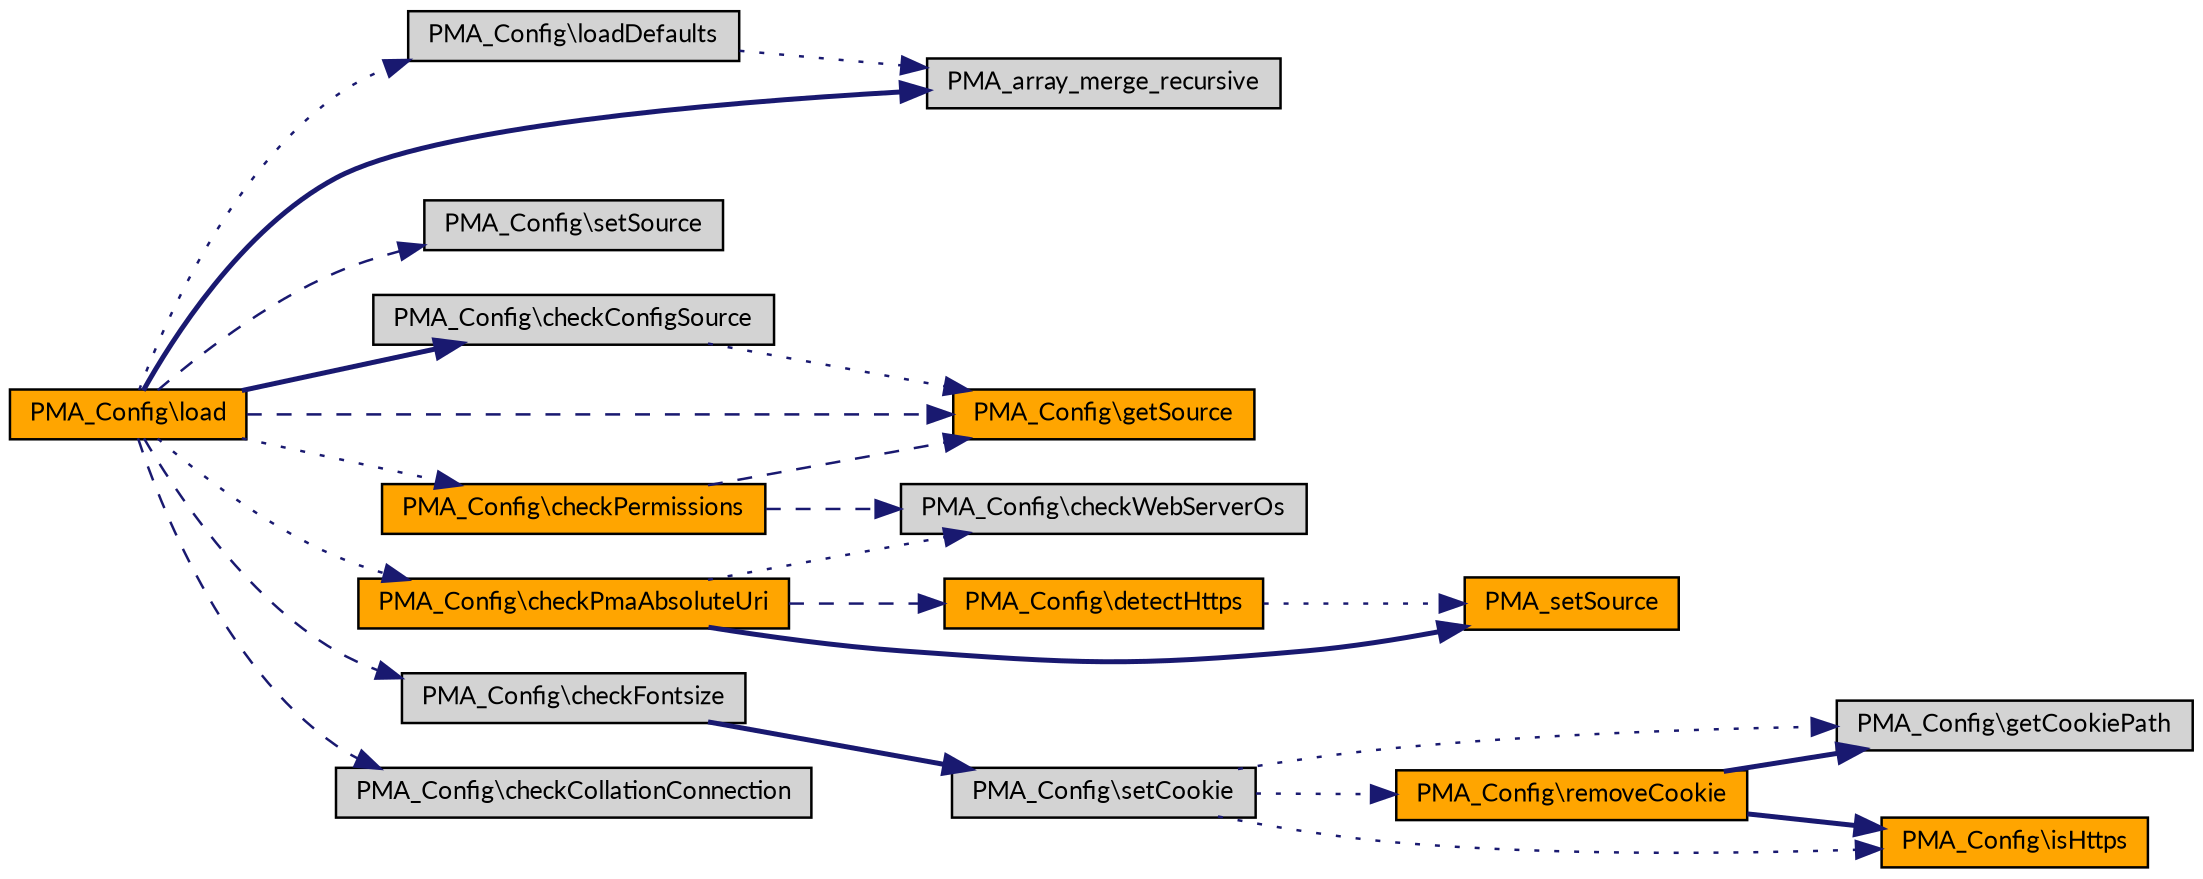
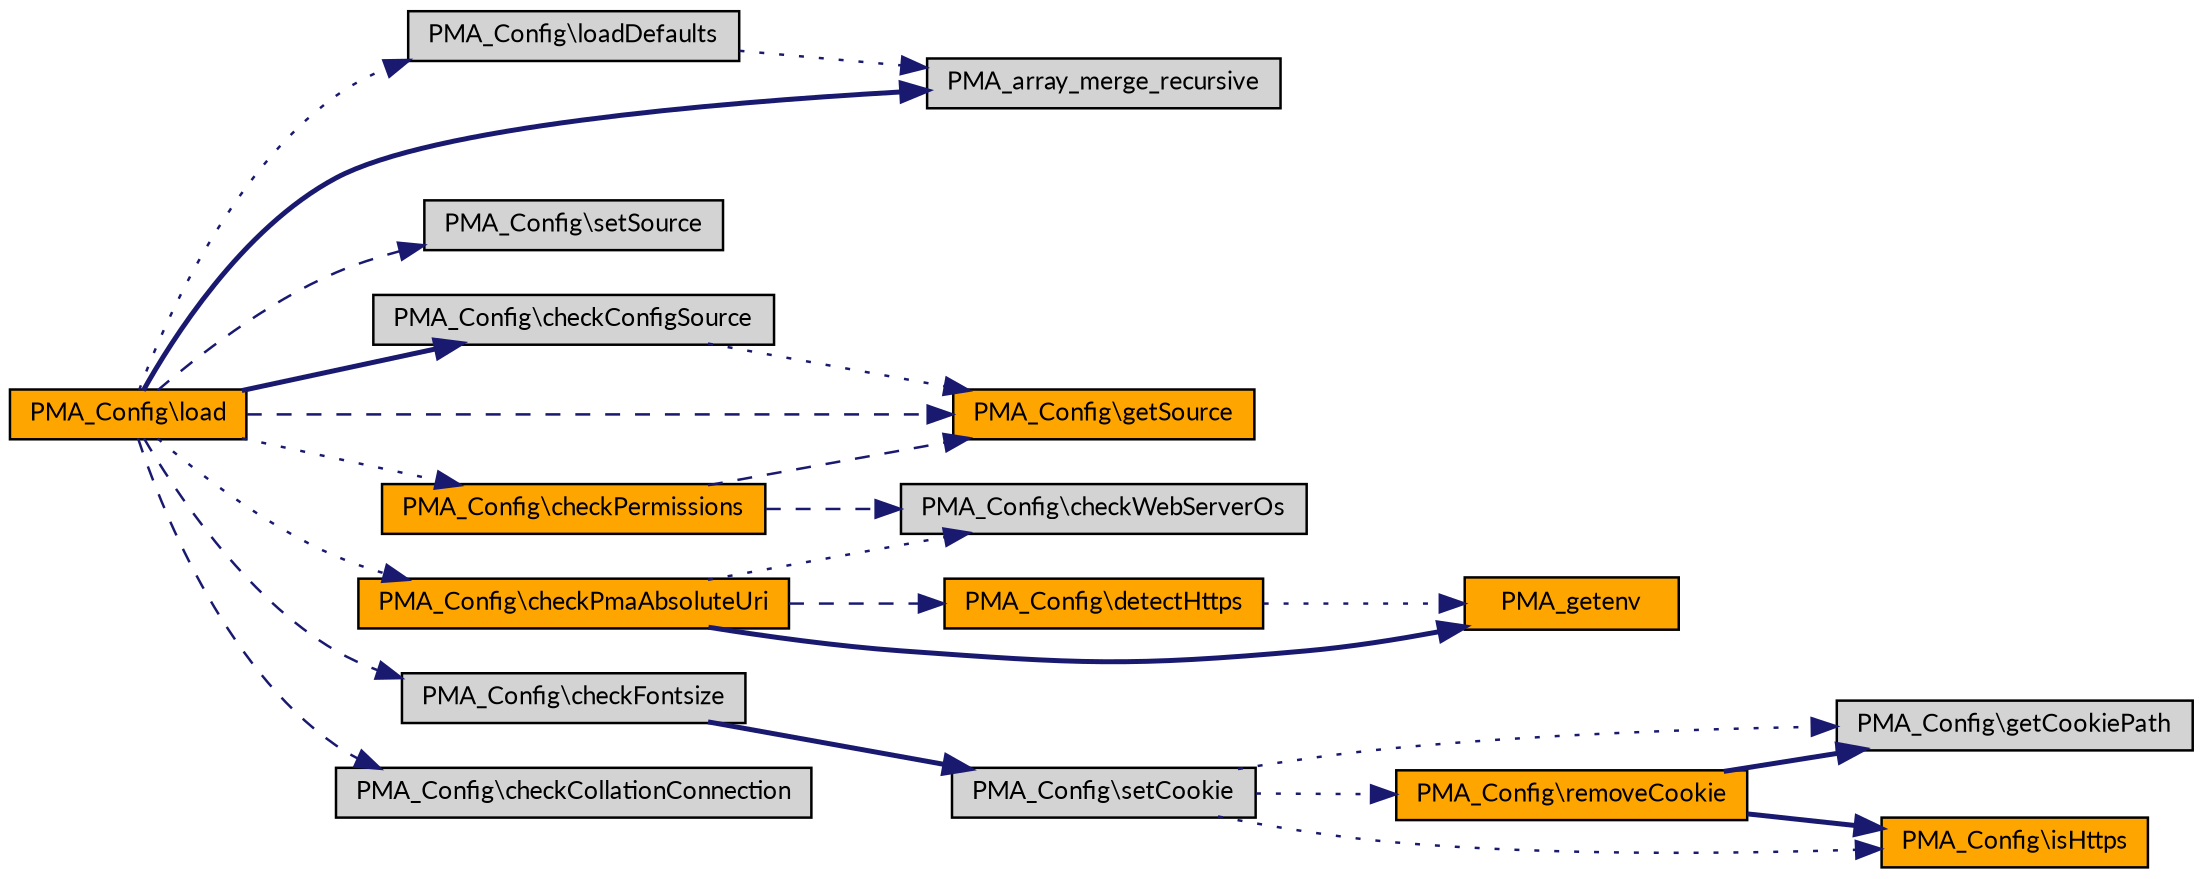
node "PMA_setSource": label "PMA_setSource" -> "PMA_getenv"
